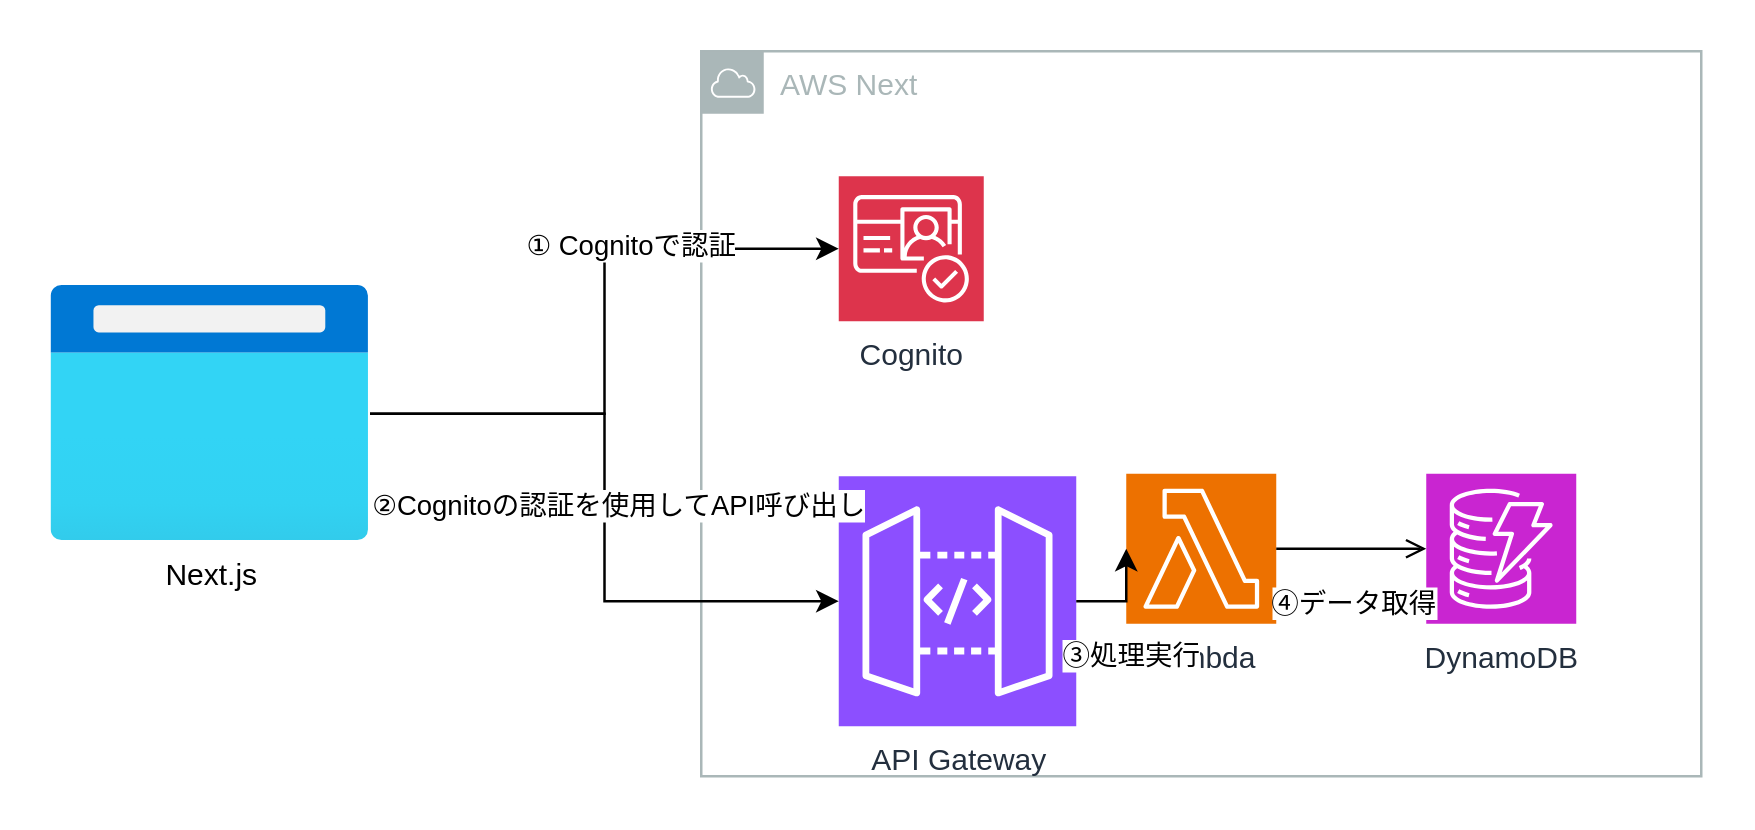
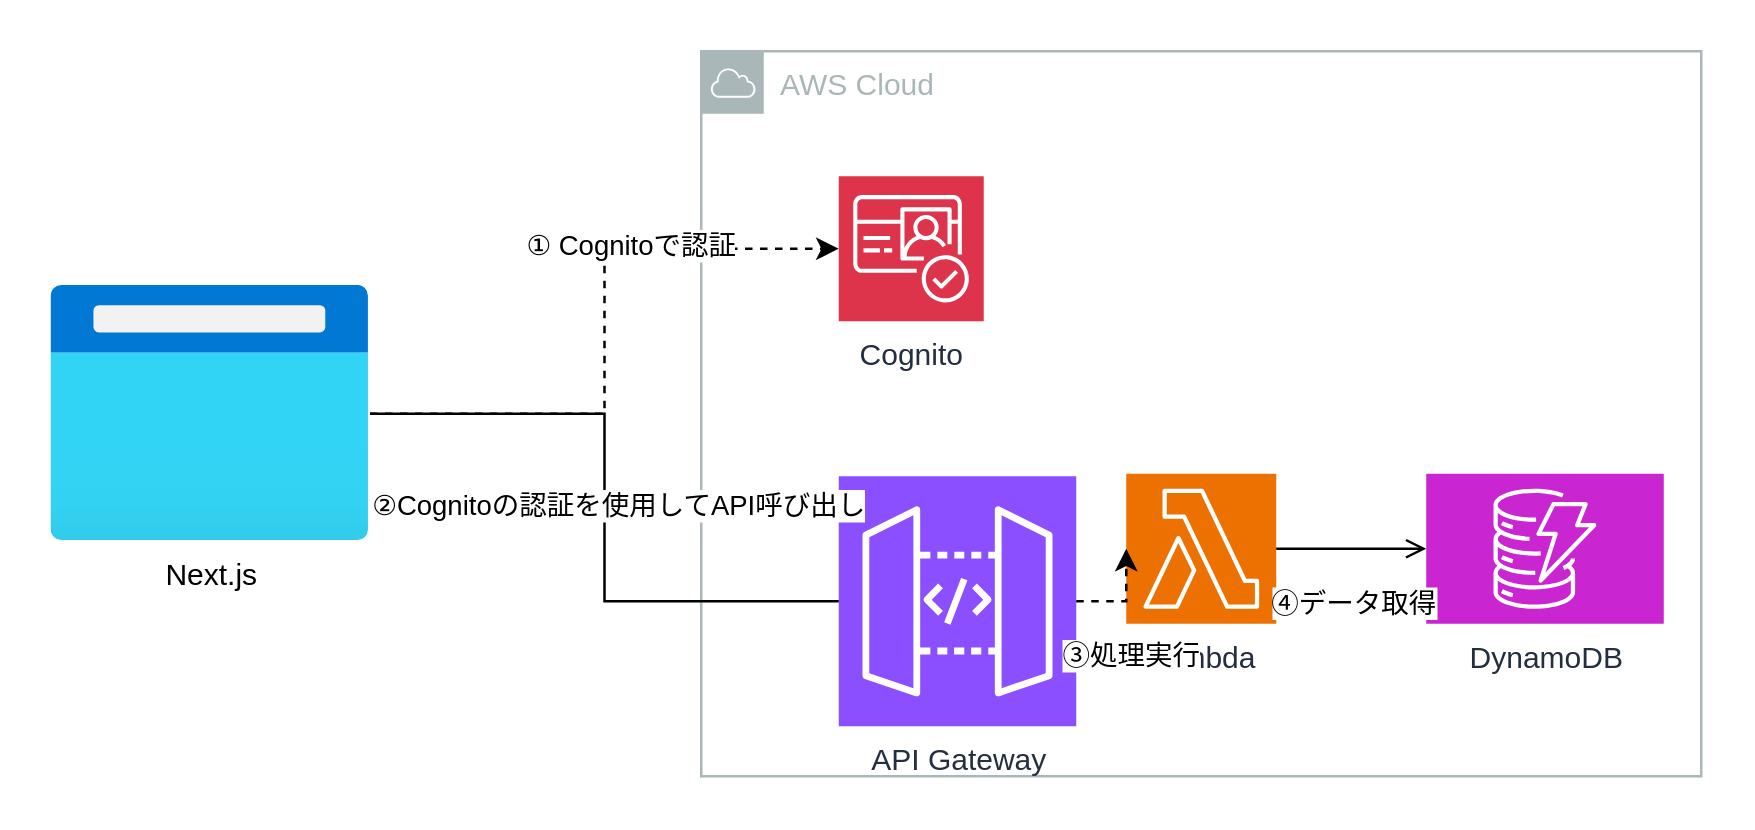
node "AWS Next": label "AWS Next" -> "AWS Cloud"
edge "Next.js" -> "Cognito": style solid -> dashed
node "DynamoDB": size 150x150 -> 238x150
edge "Next.js" -> "API Gateway": arrowhead classic -> none
edge "API Gateway" -> "Lambda": style solid -> dashed
